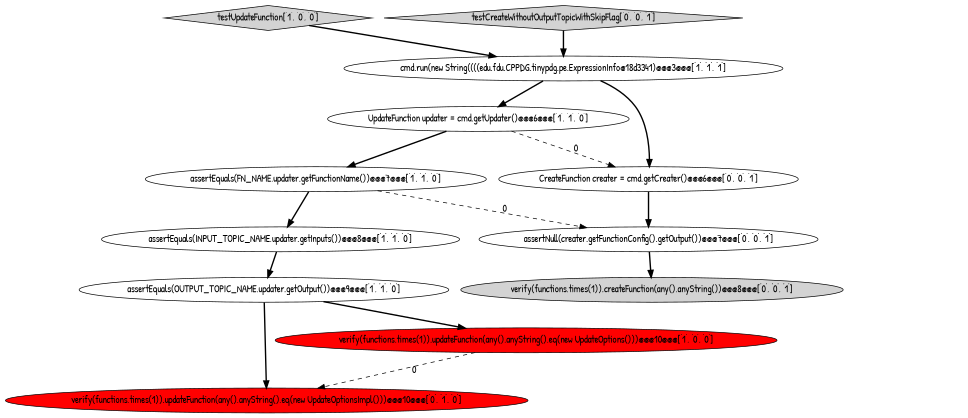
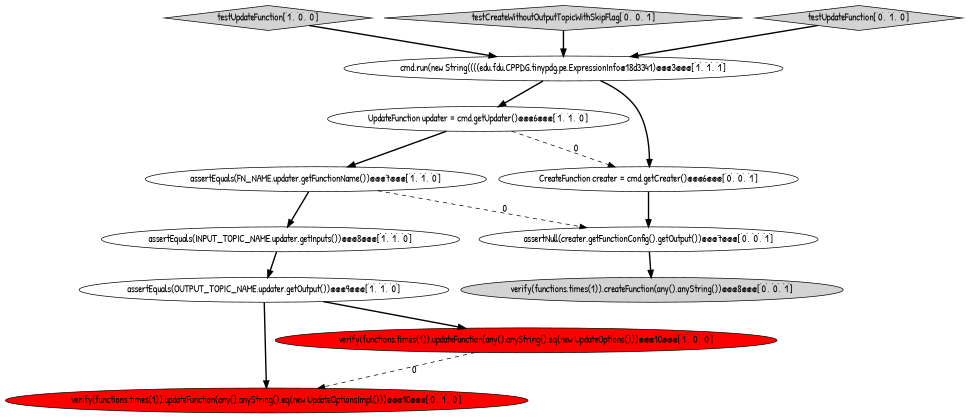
node "testUpdateFunction['0', '1', '0']": added
